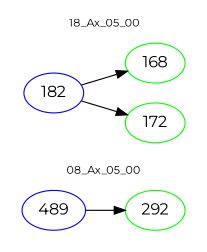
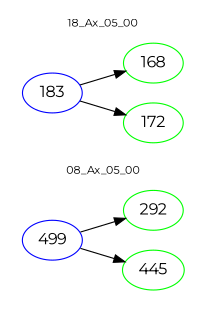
node "182": label "182" -> "183"
node "489": label "489" -> "499"
node "445": added
